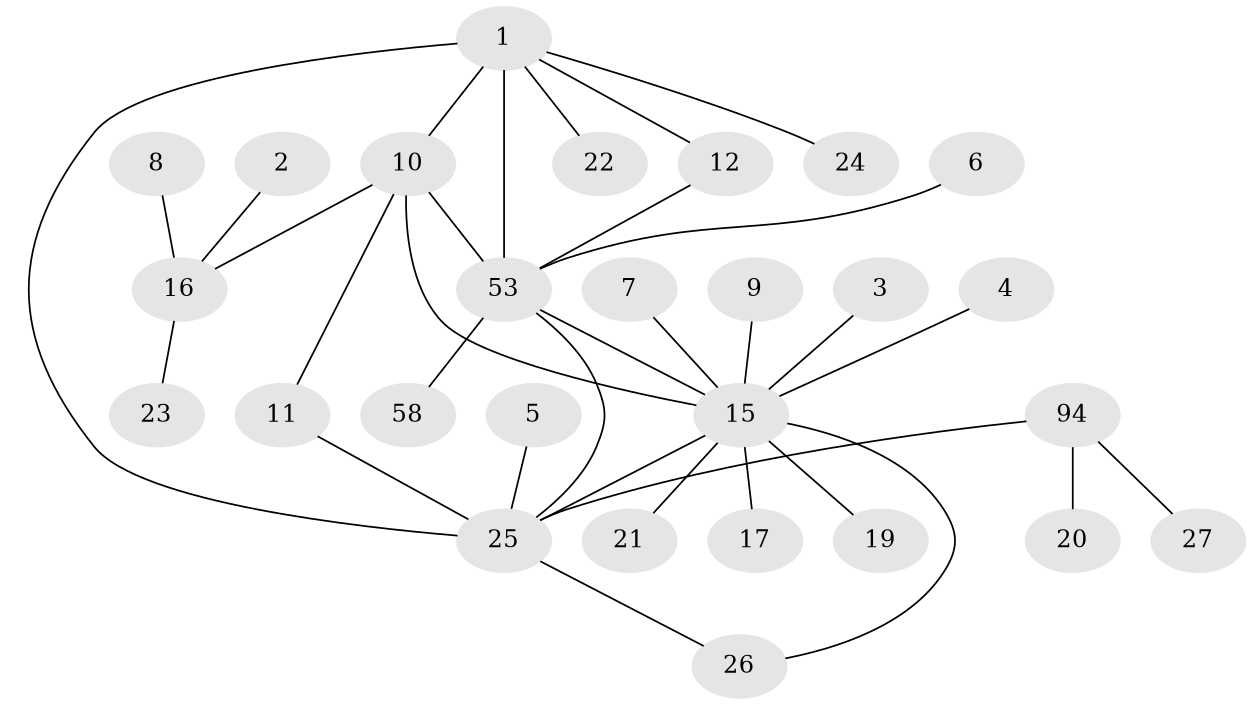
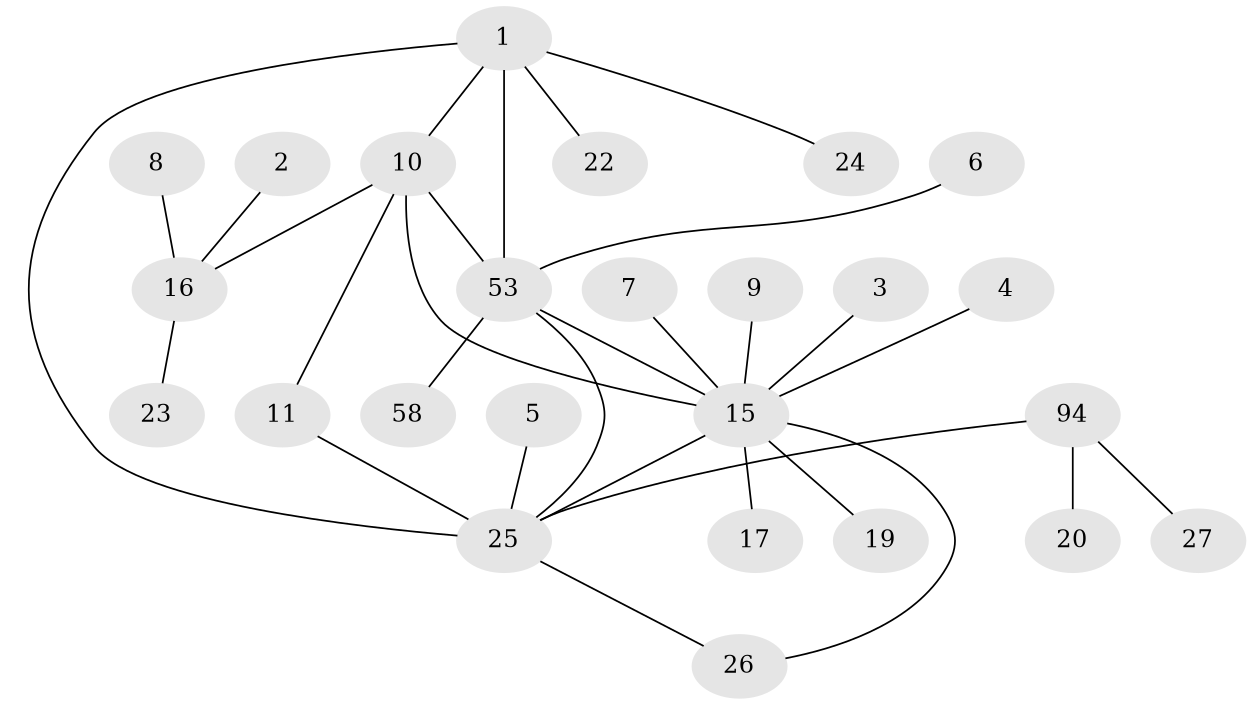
node "12": removed
node "21": removed
